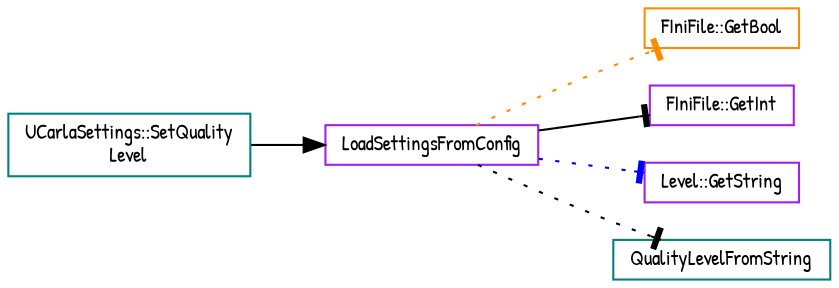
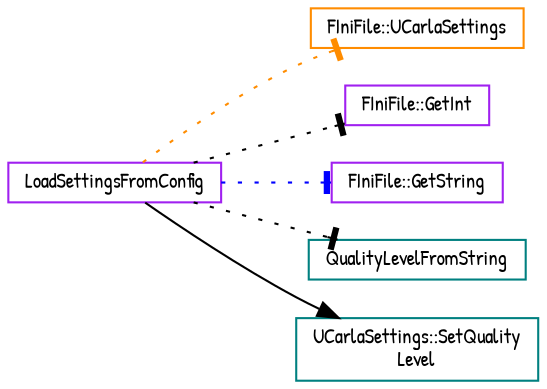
node "FIniFile::GetBool": label "FIniFile::GetBool" -> "FIniFile::UCarlaSettings"
edge "LoadSettingsFromConfig" -> "FIniFile::GetInt": style solid -> dotted
edge "UCarlaSettings::SetQuality Level" -> "LoadSettingsFromConfig": reversed
node "Level::GetString": label "Level::GetString" -> "FIniFile::GetString"
